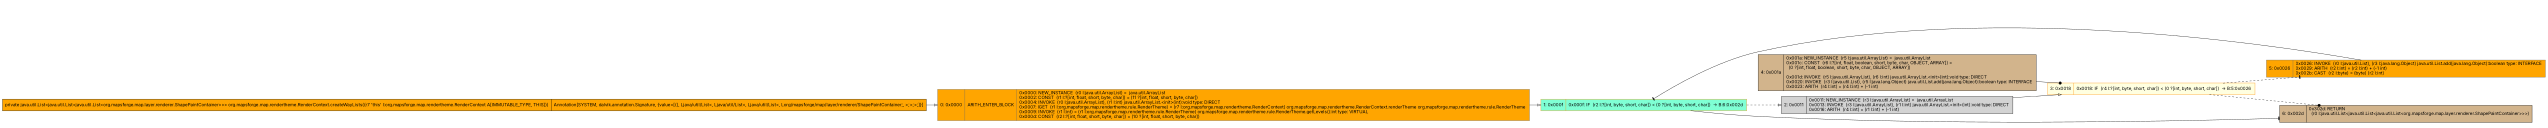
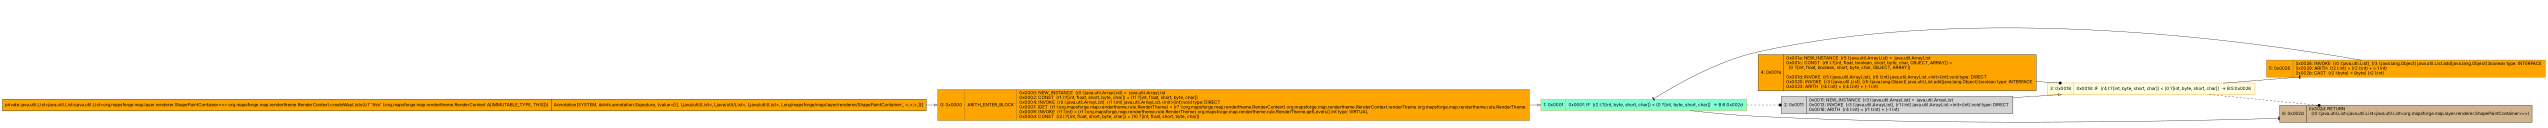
node "4: 0x001a": fillcolor tan -> orange
edge "3: 0x0018" -> "5: 0x0026": style dashed -> solid
edge "1: 0x000f" -> "2: 0x0011": arrowhead onormal -> dot
